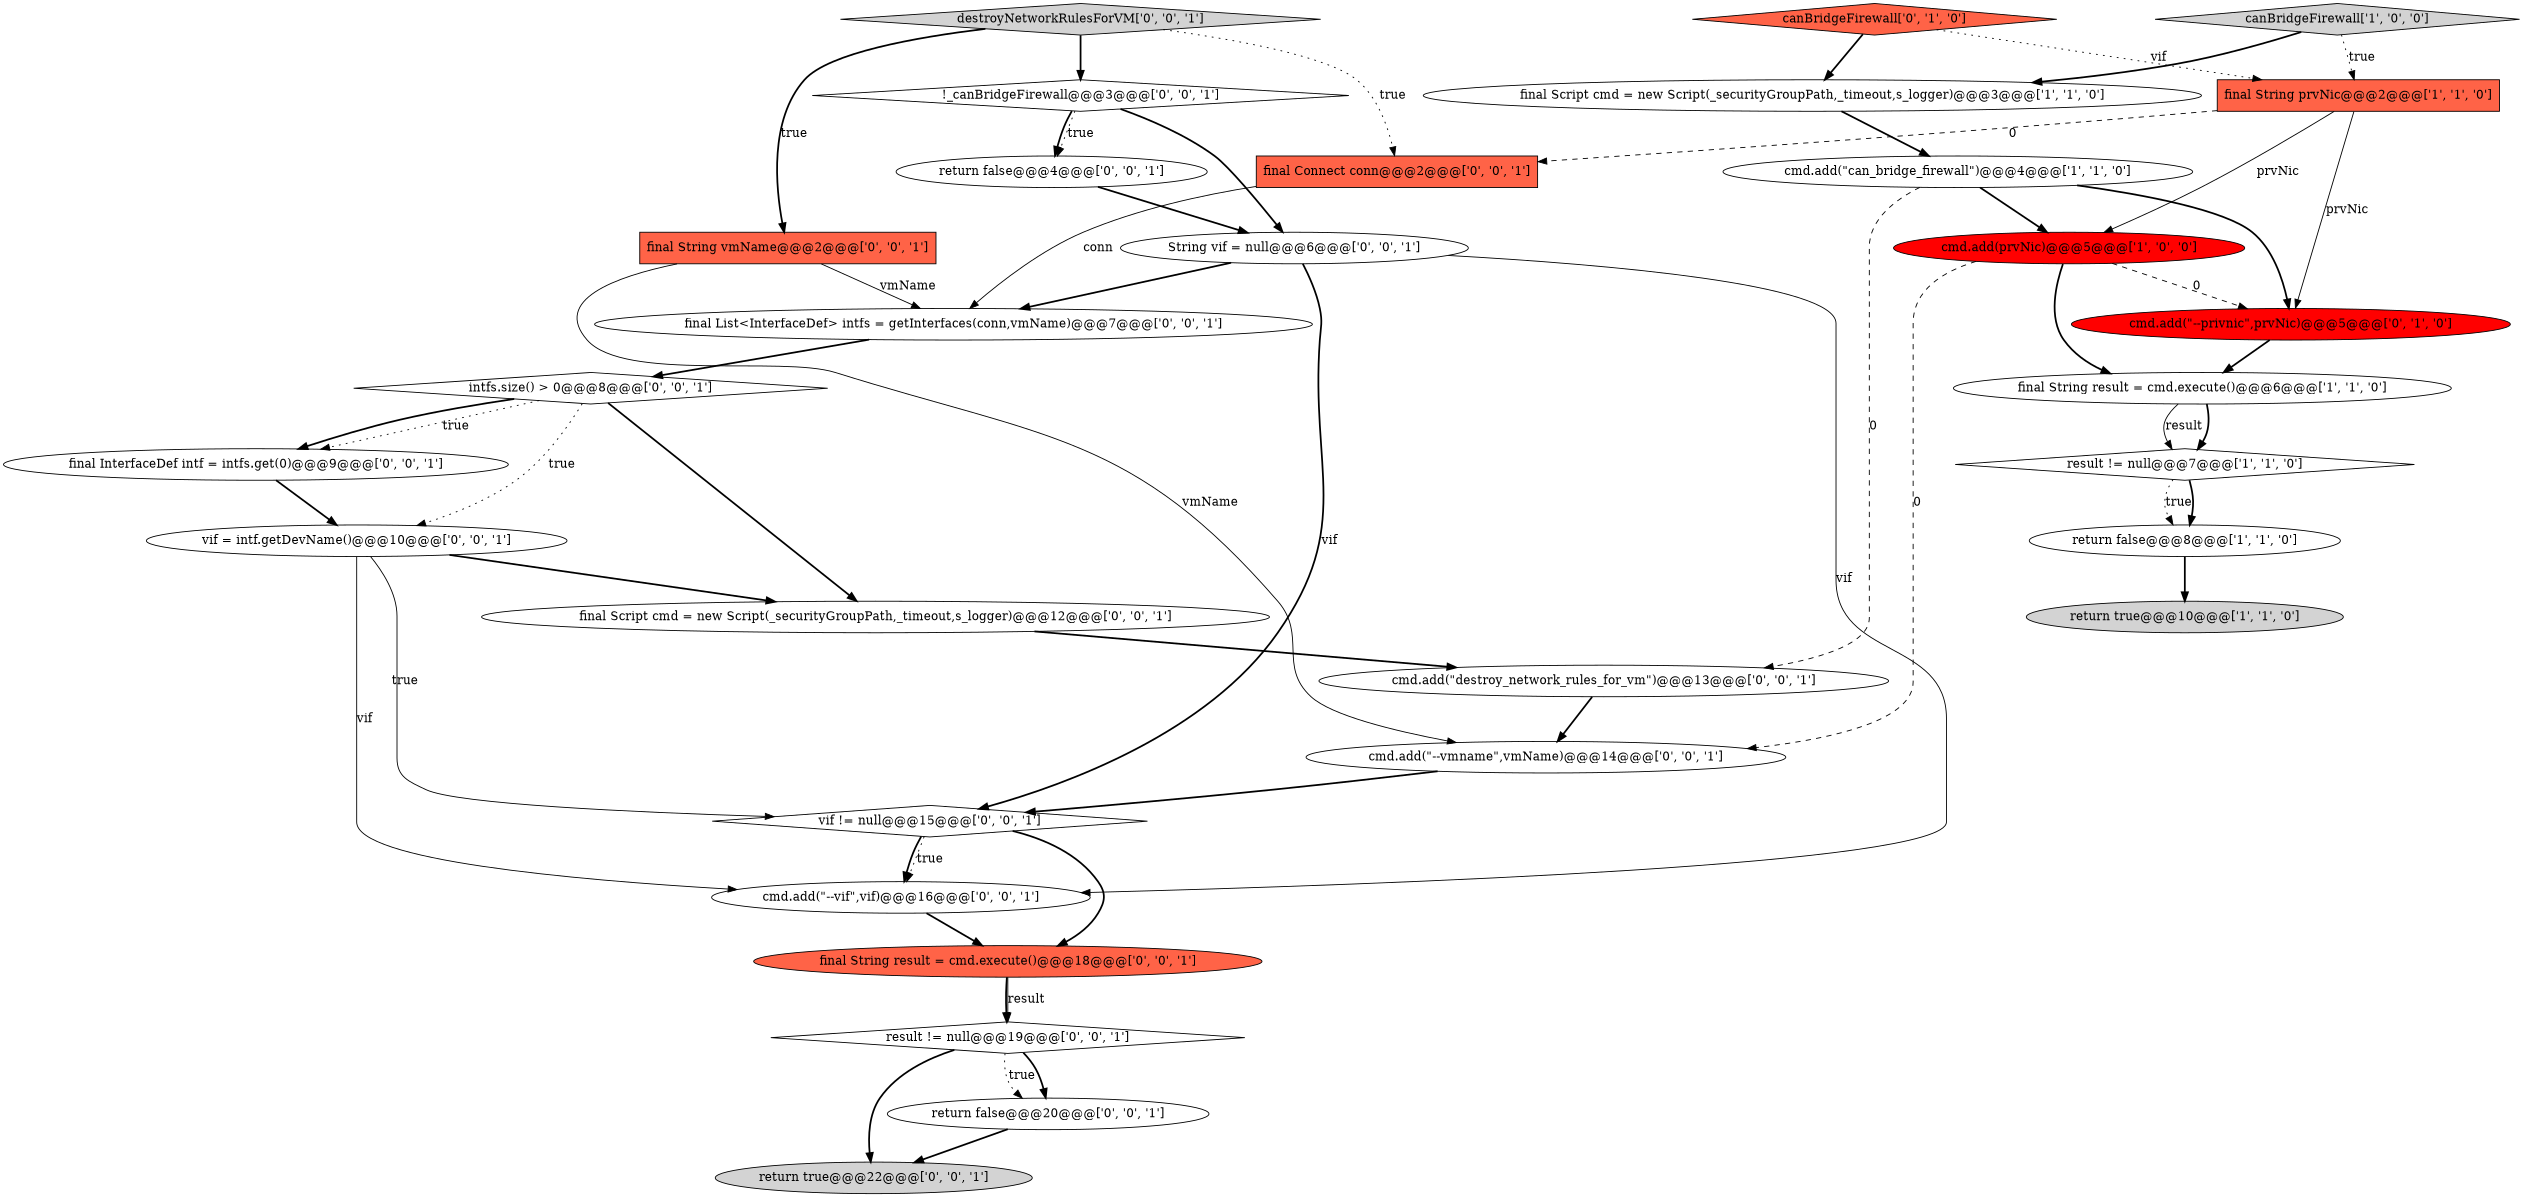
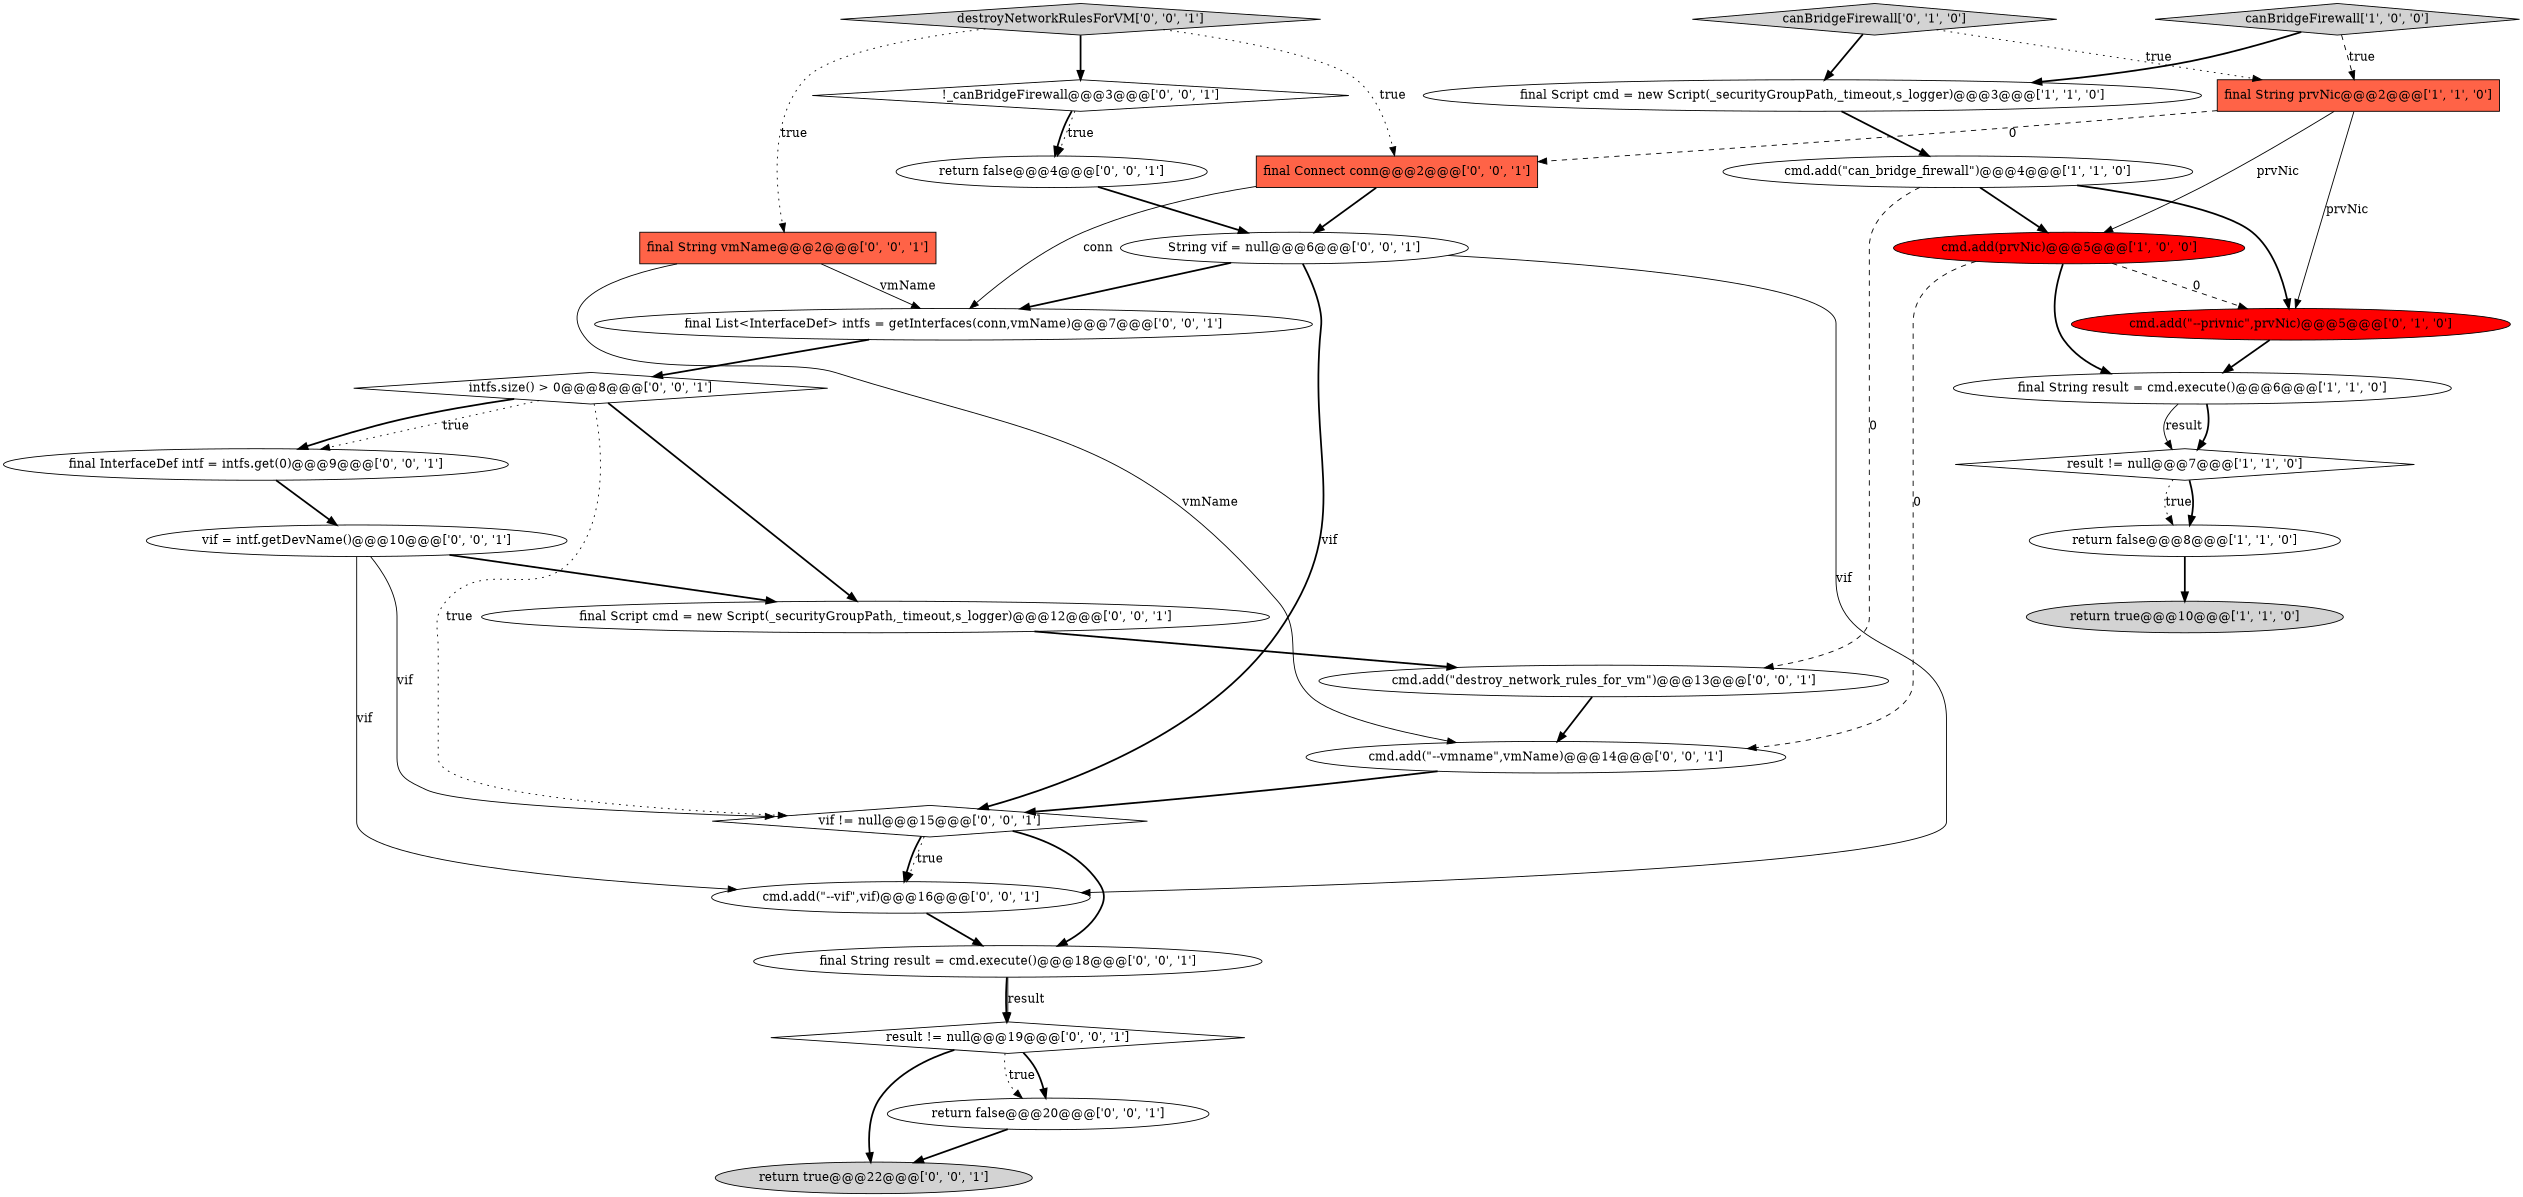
node "canBridgeFirewall['0', '1', '0']": fillcolor tomato -> lightgray
edge "canBridgeFirewall['1', '0', '0']" -> "final String prvNic@@@2@@@['1', '1', '0']": style dotted -> dashed
edge "canBridgeFirewall['0', '1', '0']" -> "final String prvNic@@@2@@@['1', '1', '0']": label "vif" -> "true"
edge "destroyNetworkRulesForVM['0', '0', '1']" -> "final String vmName@@@2@@@['0', '0', '1']": style bold -> dotted
edge "!_canBridgeFirewall@@@3@@@['0', '0', '1']" -> "String vif = null@@@6@@@['0', '0', '1']": now "final Connect conn@@@2@@@['0', '0', '1']" -> "String vif = null@@@6@@@['0', '0', '1']"
edge "intfs.size() > 0@@@8@@@['0', '0', '1']" -> "vif = intf.getDevName()@@@10@@@['0', '0', '1']": now "intfs.size() > 0@@@8@@@['0', '0', '1']" -> "vif != null@@@15@@@['0', '0', '1']"
edge "vif = intf.getDevName()@@@10@@@['0', '0', '1']" -> "vif != null@@@15@@@['0', '0', '1']": label "true" -> "vif"
node "final String result = cmd.execute()@@@18@@@['0', '0', '1']": fillcolor tomato -> white
